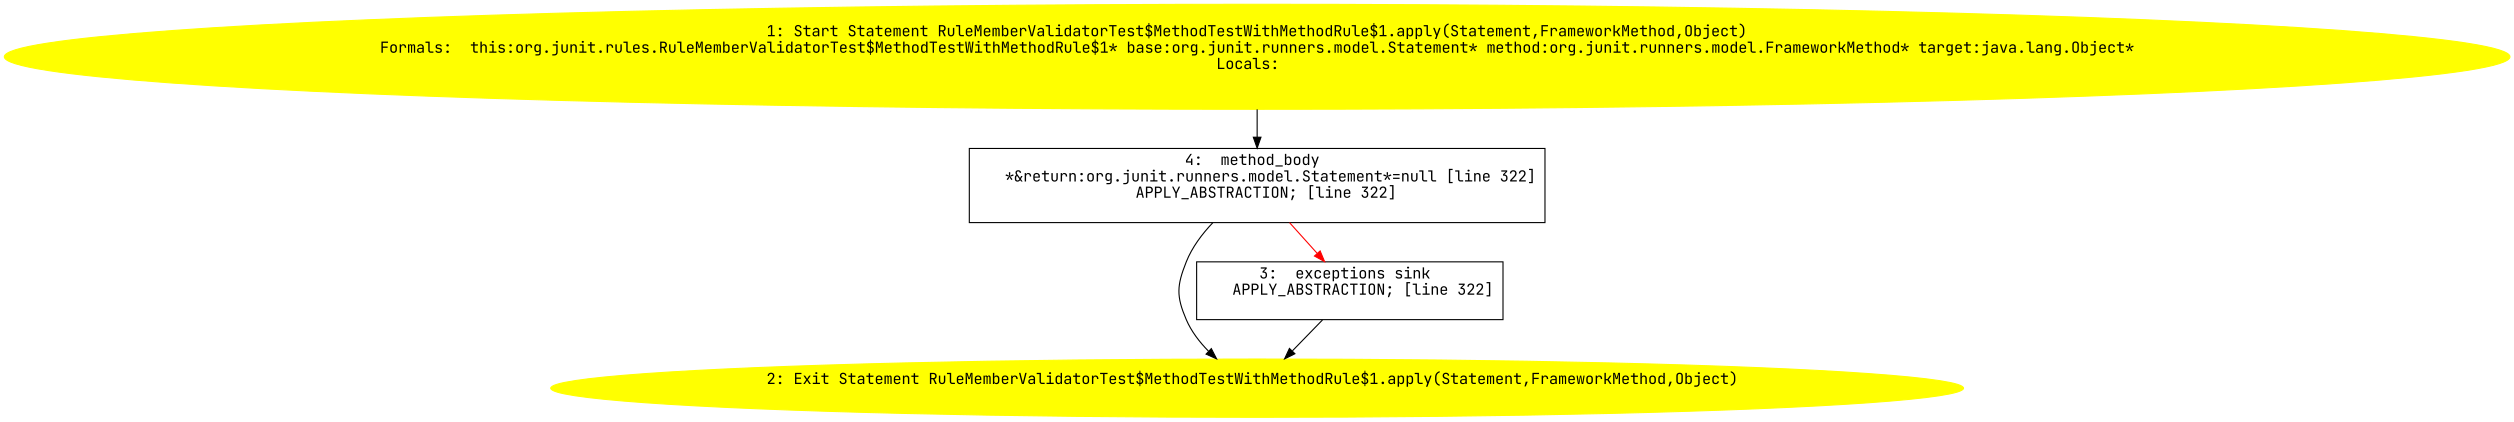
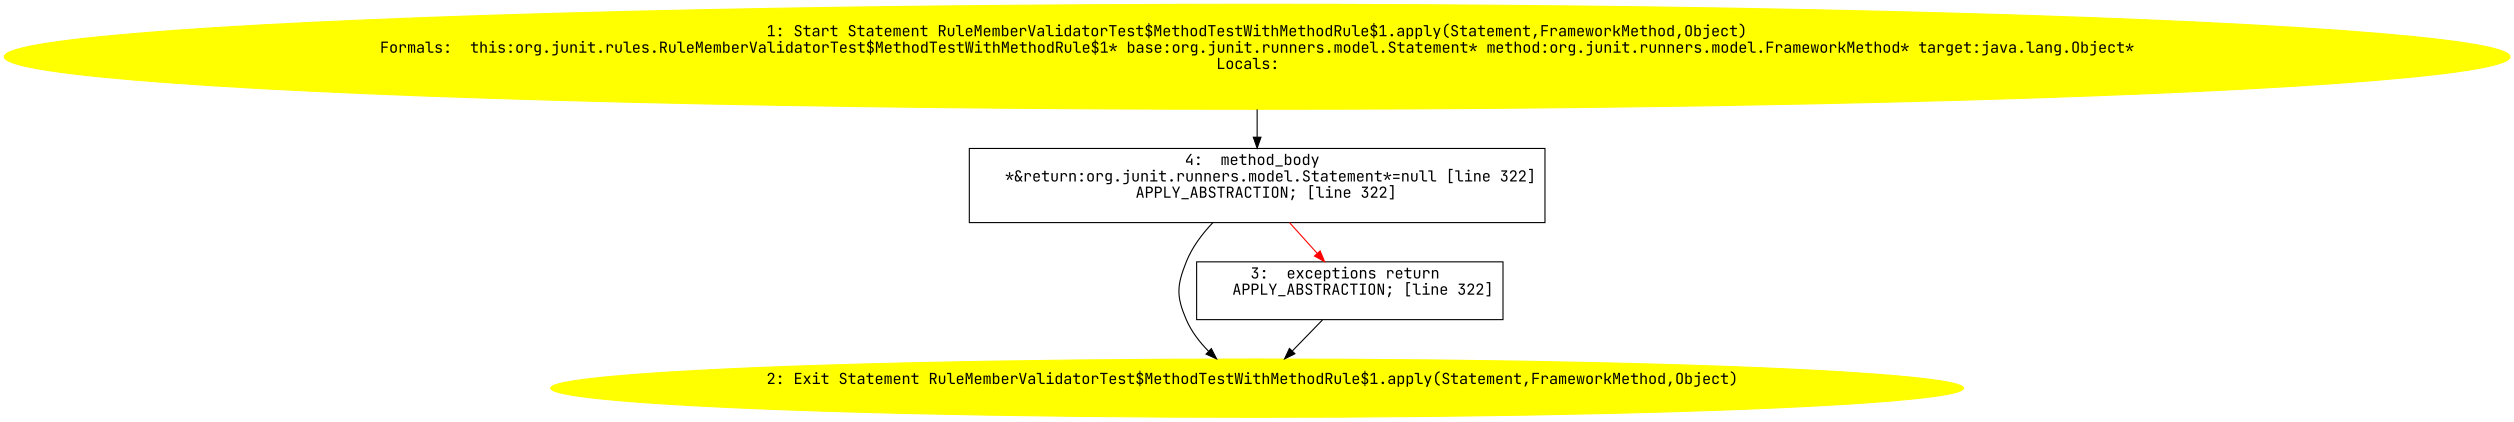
node "3:  exceptions sink APPLY_ABSTRACTION; [line 322]": label "3:  exceptions sink APPLY_ABSTRACTION; [line 322]" -> "3:  exceptions return APPLY_ABSTRACTION; [line 322]"
